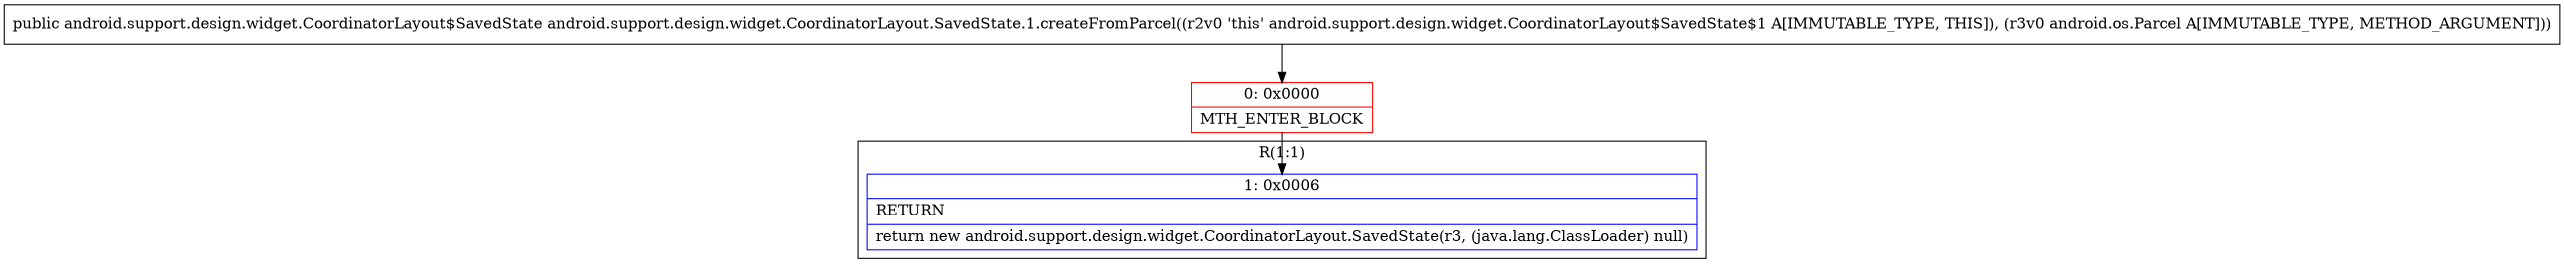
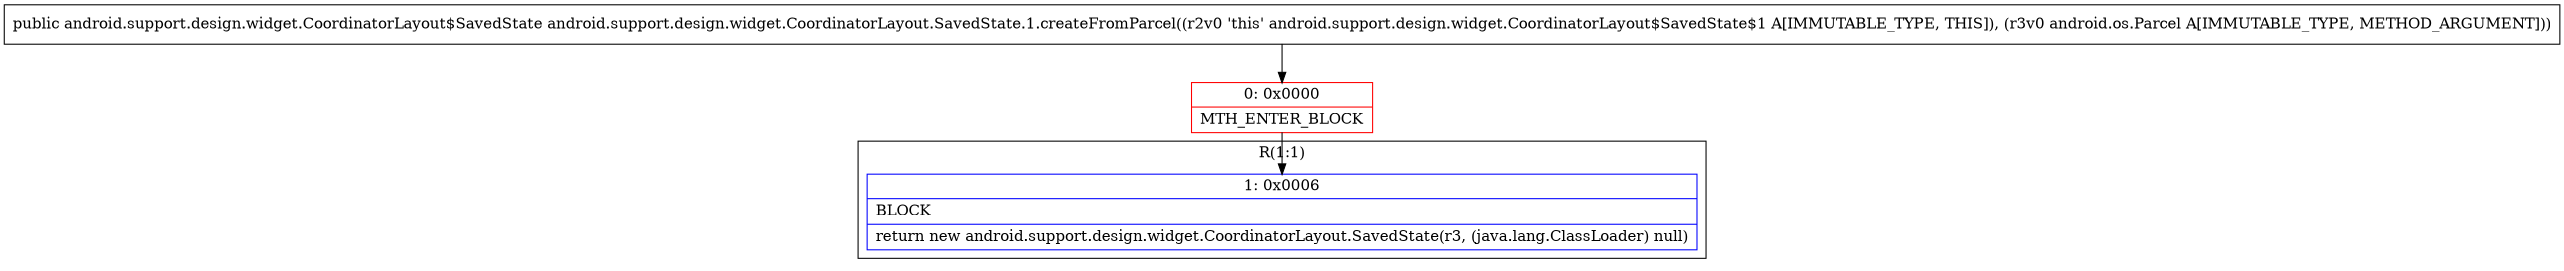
node "1: 0x0006": text "RETURN" -> "BLOCK"
